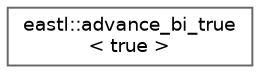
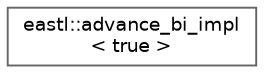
node "eastl::advance_bi_true < true >": label "eastl::advance_bi_true < true >" -> "eastl::advance_bi_impl < true >"
